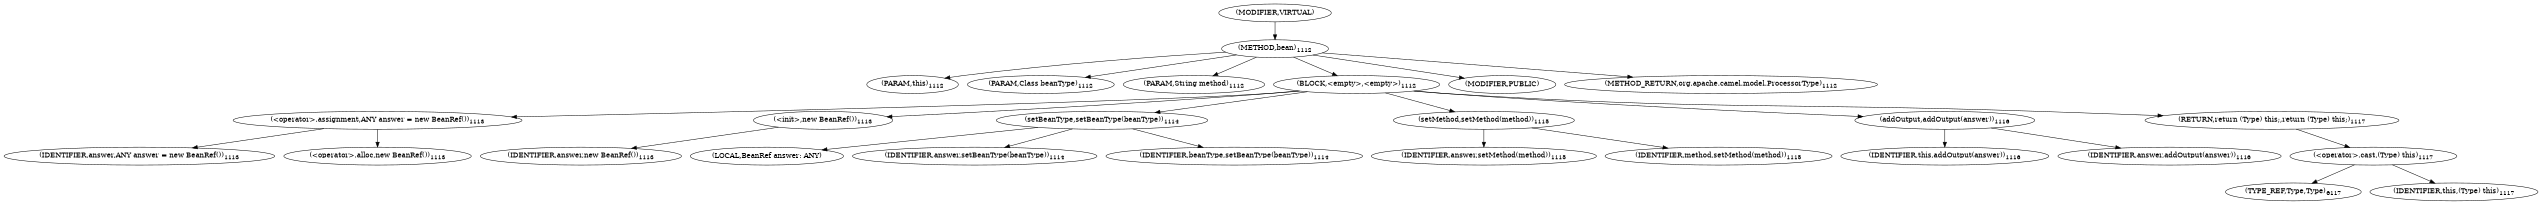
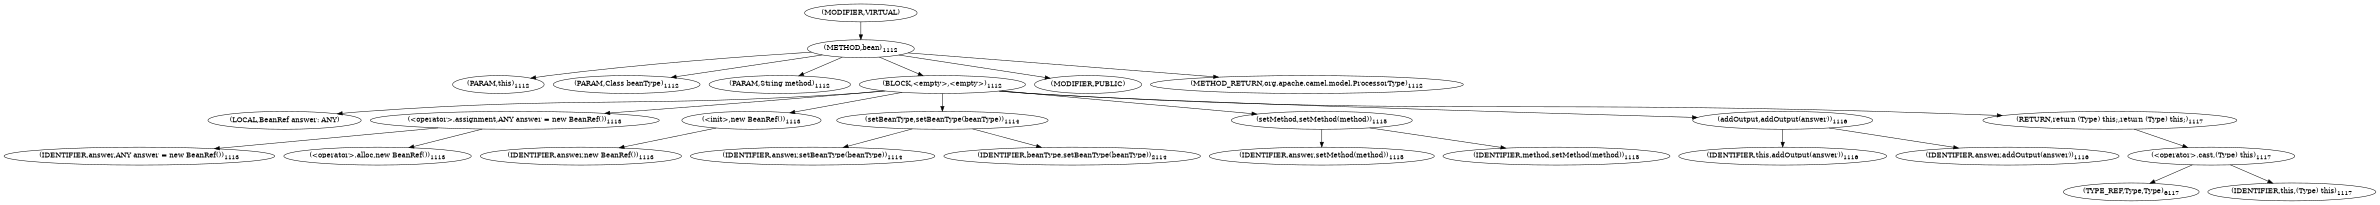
edge "(setBeanType,setBeanType(beanType))" -> "(LOCAL,BeanRef answer: ANY)": now "(BLOCK,<empty>,<empty>)" -> "(LOCAL,BeanRef answer: ANY)"
node "(IDENTIFIER,beanType,setBeanType(beanType))": text "1114" -> "2114"
